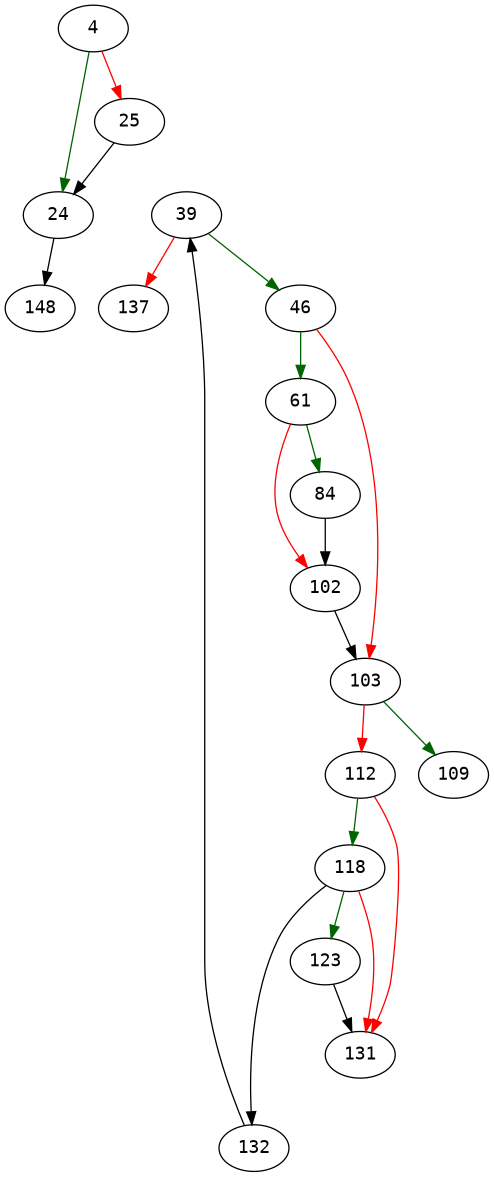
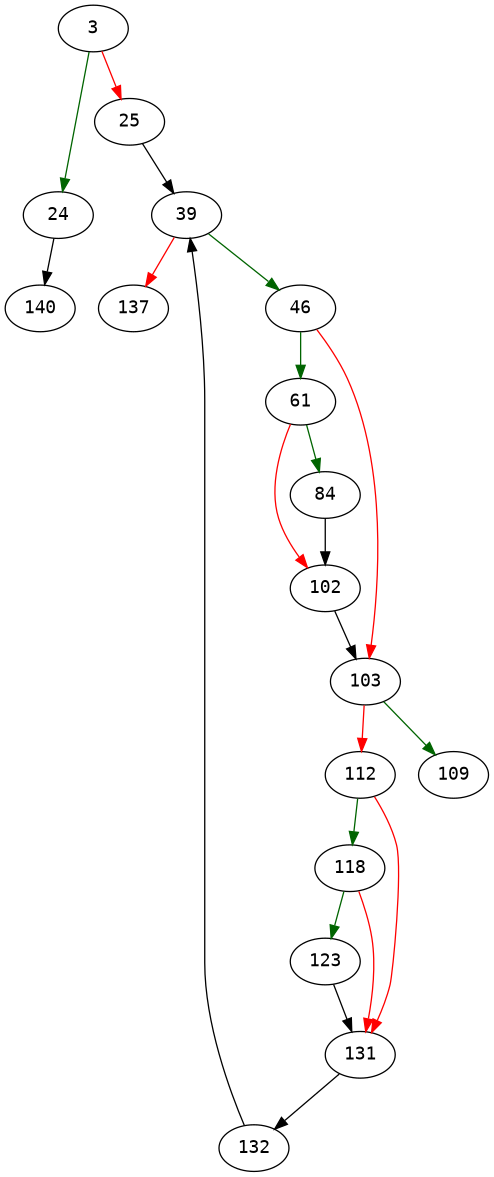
node "4": label "4" -> "3"
edge "25" -> "24": now "25" -> "39"
node "148": label "148" -> "140"
edge "118" -> "132": now "131" -> "132"
